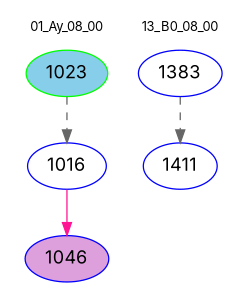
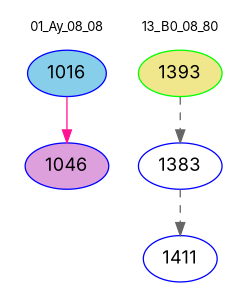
cluster "01_Ay_08_00": label "01_Ay_08_00" -> "01_Ay_08_08"
cluster "13_B0_08_00": label "13_B0_08_00" -> "13_B0_08_80"
node "1023": removed
node "1393": added
node "1016": fillcolor white -> skyblue
